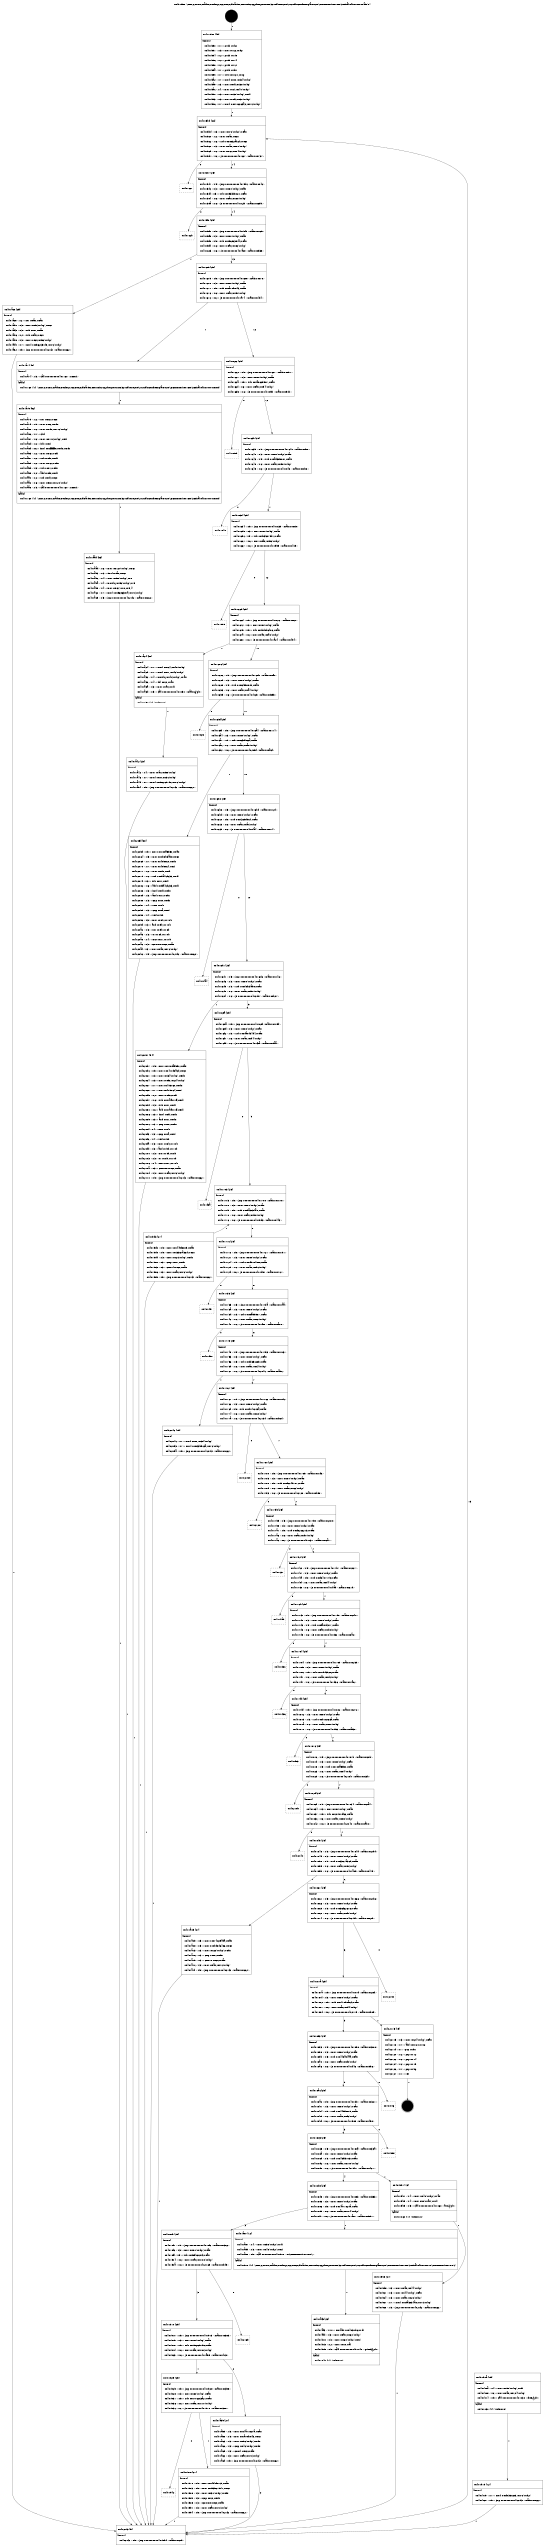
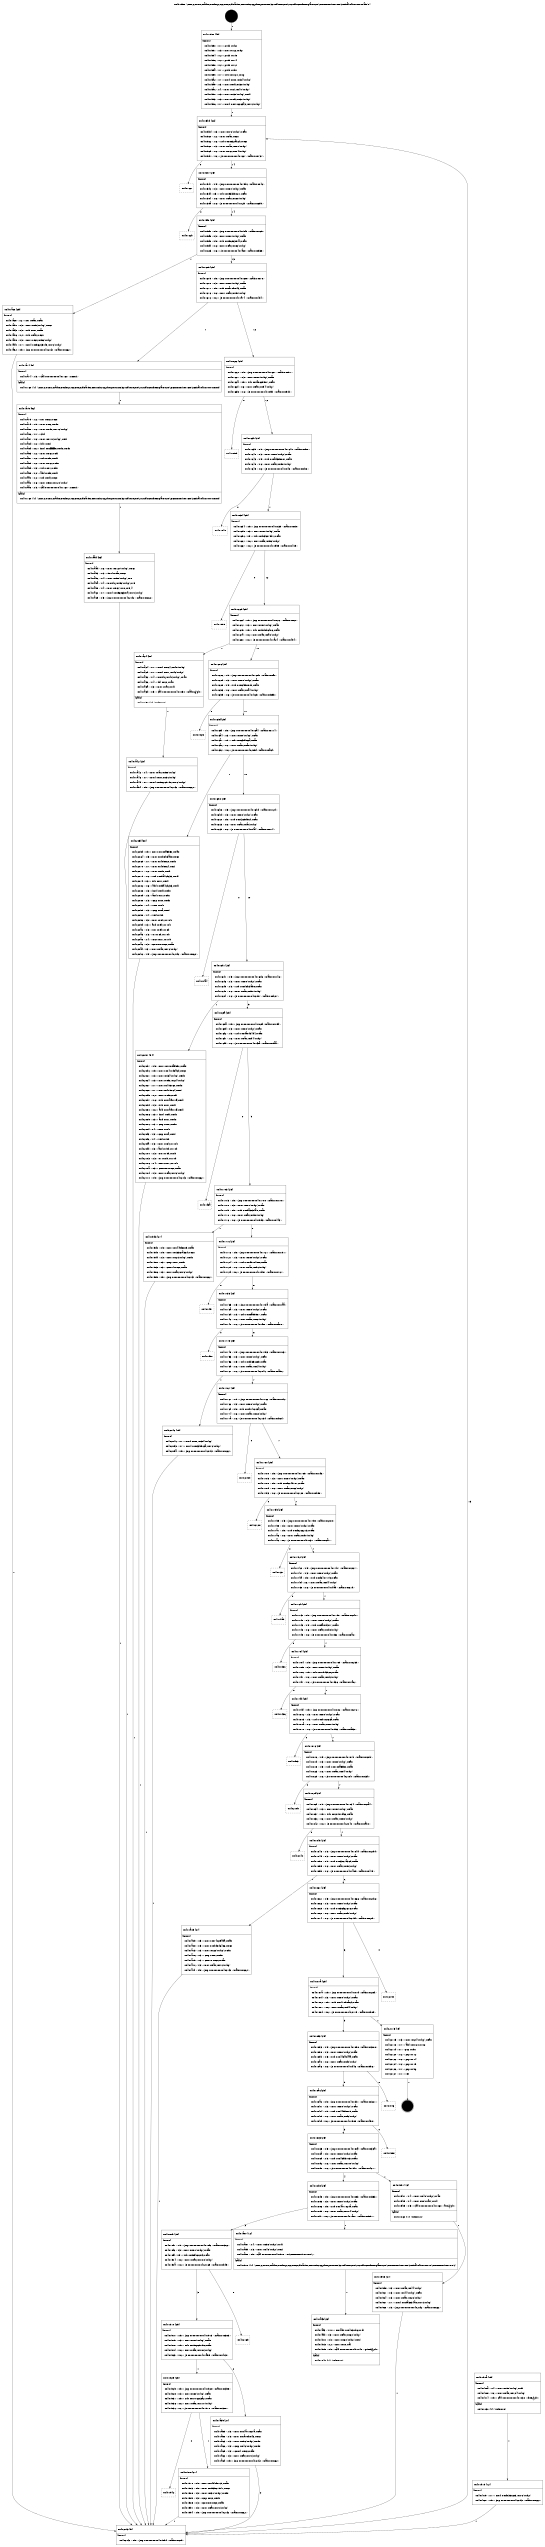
edge "0x4019d3 [27]" -> "0x401703 [25]": reversed
